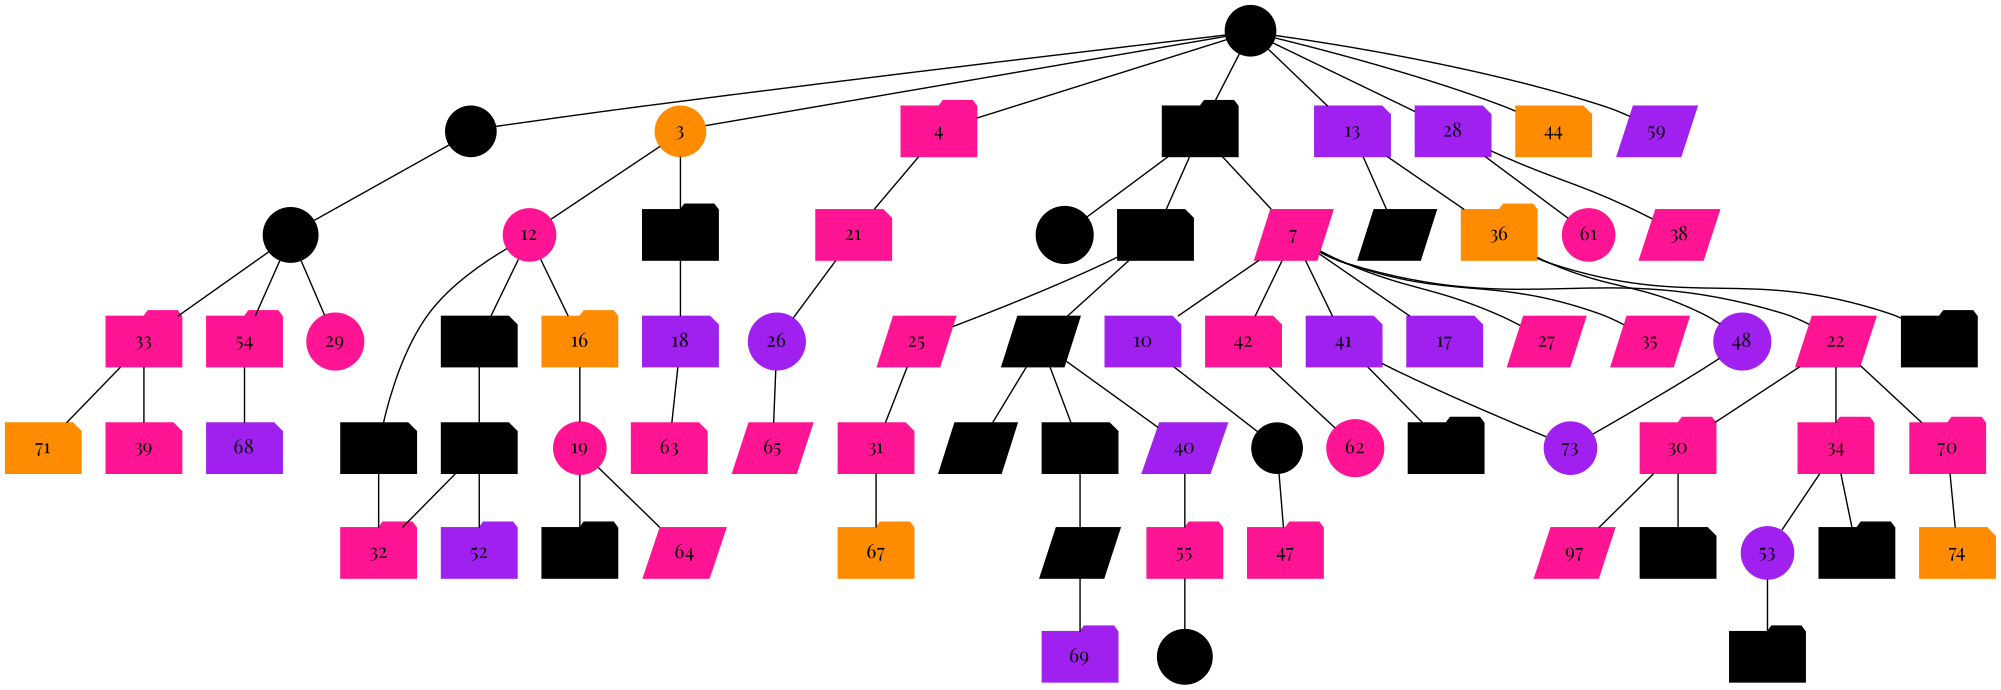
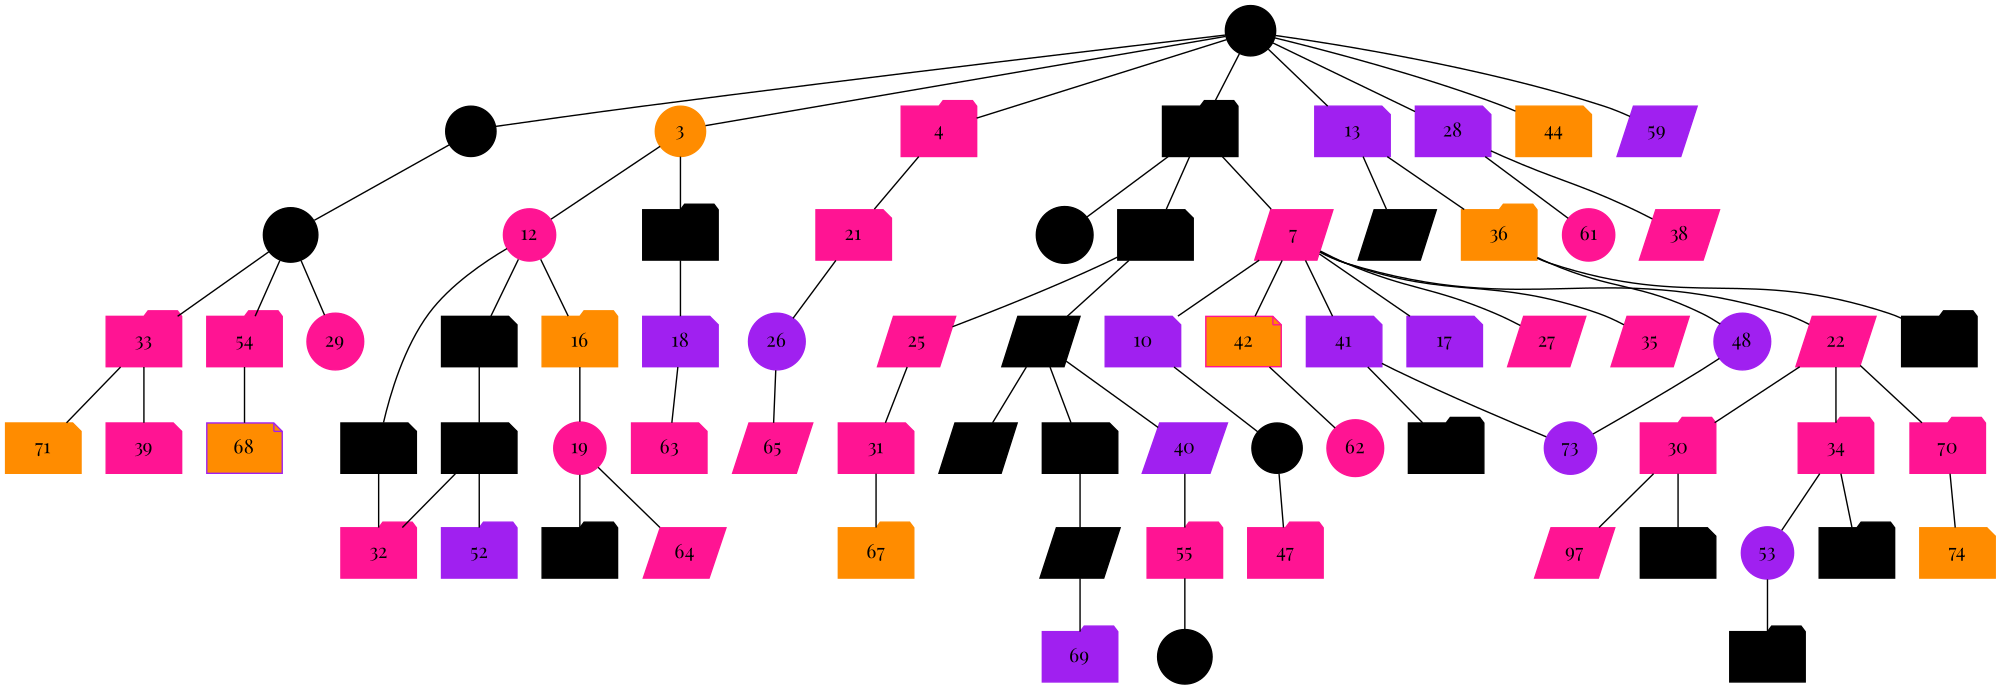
node "42": fillcolor deeppink -> darkorange
node "68": fillcolor purple -> darkorange
